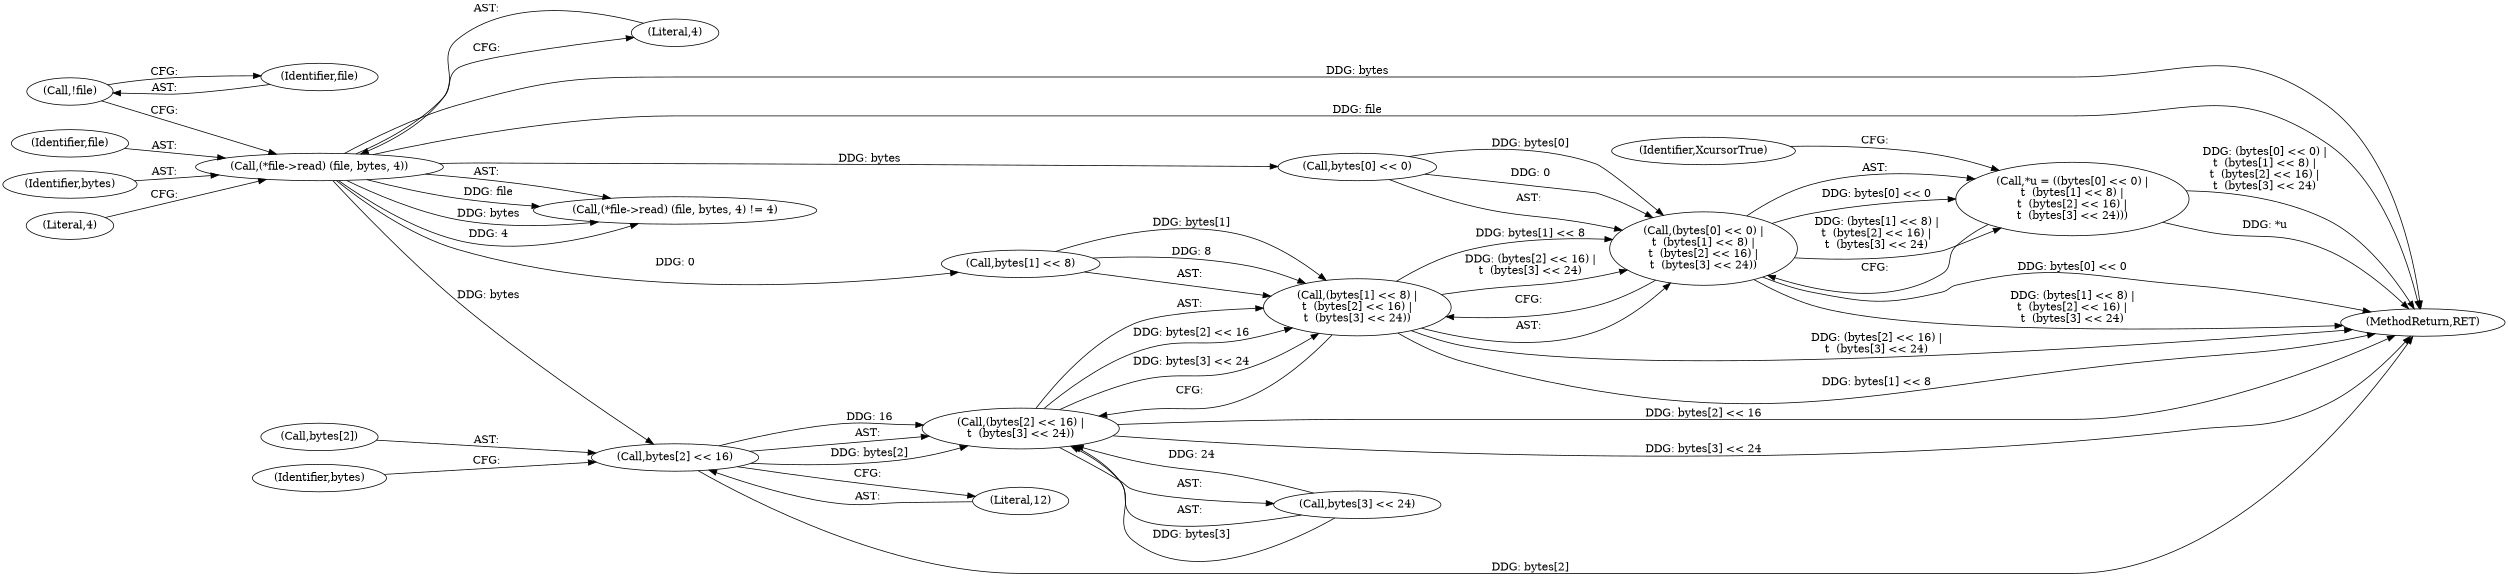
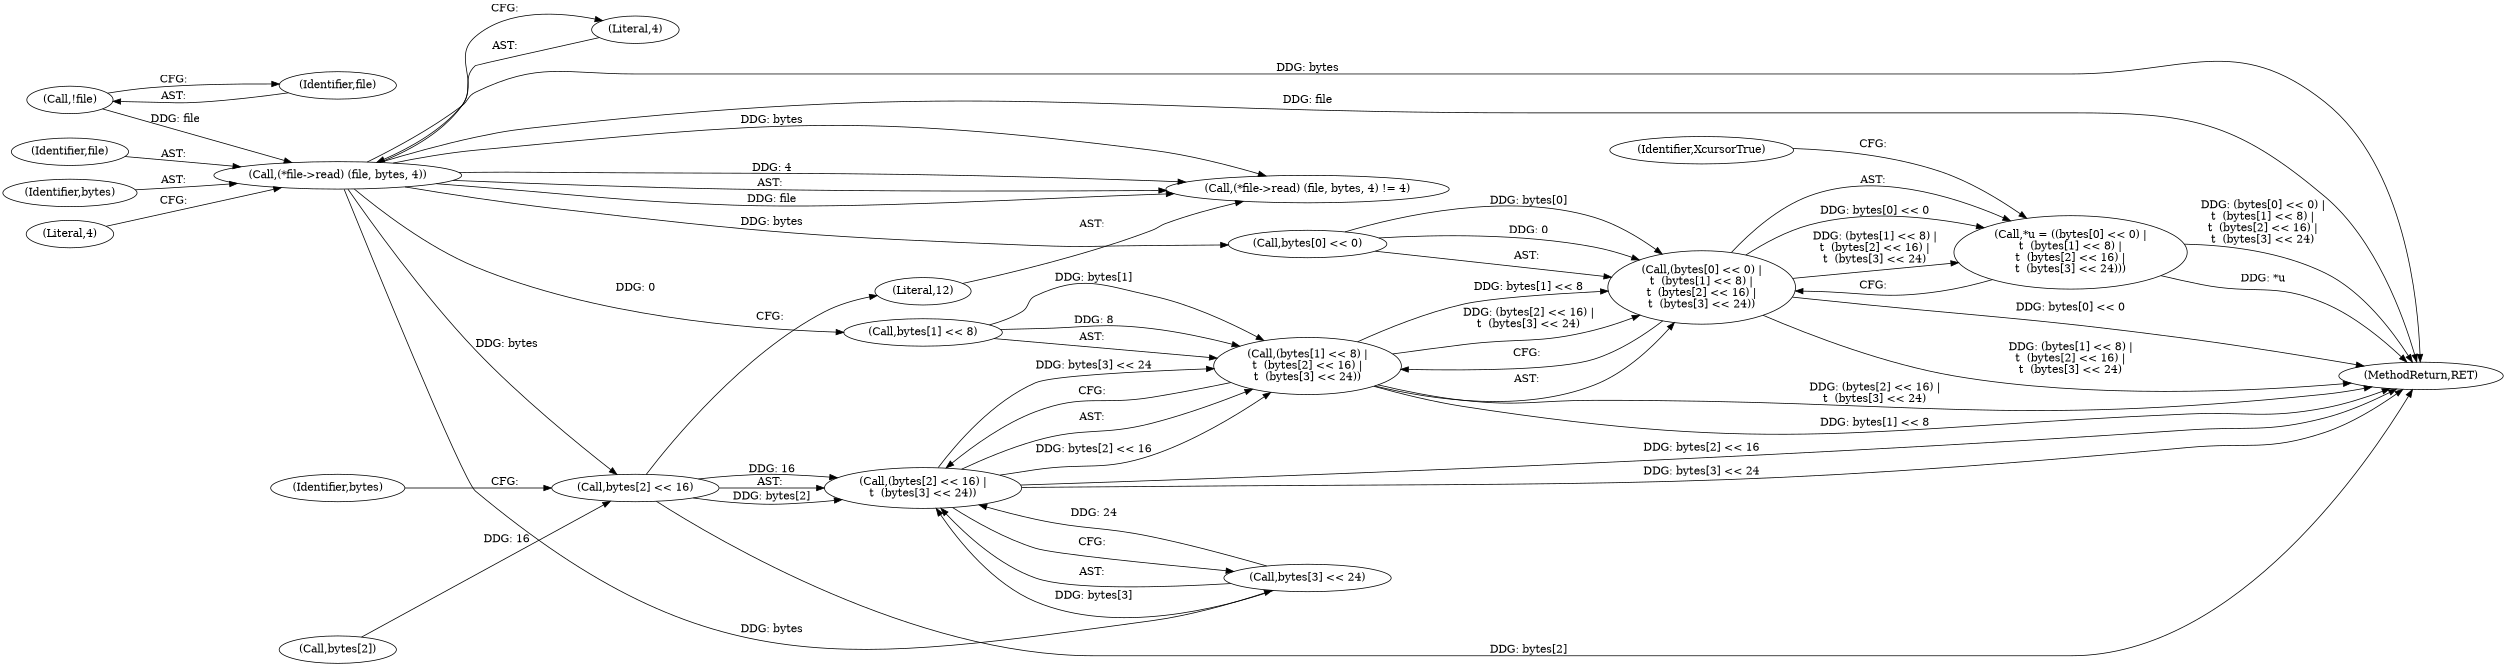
edge "(Call,!file)" -> "(Call,(*file->read) (file, bytes, 4))": label "CFG: " -> "DDG: file"
edge "(Call,bytes[2])" -> "(Call,bytes[2] << 16)": label "AST: " -> "DDG: 16"
edge "(Call,(bytes[2] << 16) | t  (bytes[3] << 24))" -> "(Call,bytes[3] << 24)": label "AST: " -> "CFG: "
edge "(Literal,12)" -> "(Call,bytes[2] << 16)": now "(Literal,12)" -> "(Call,(*file->read) (file, bytes, 4) != 4)"
edge "(Call,(*file->read) (file, bytes, 4))" -> "(Call,bytes[3] << 24)": added, label "DDG: bytes"
